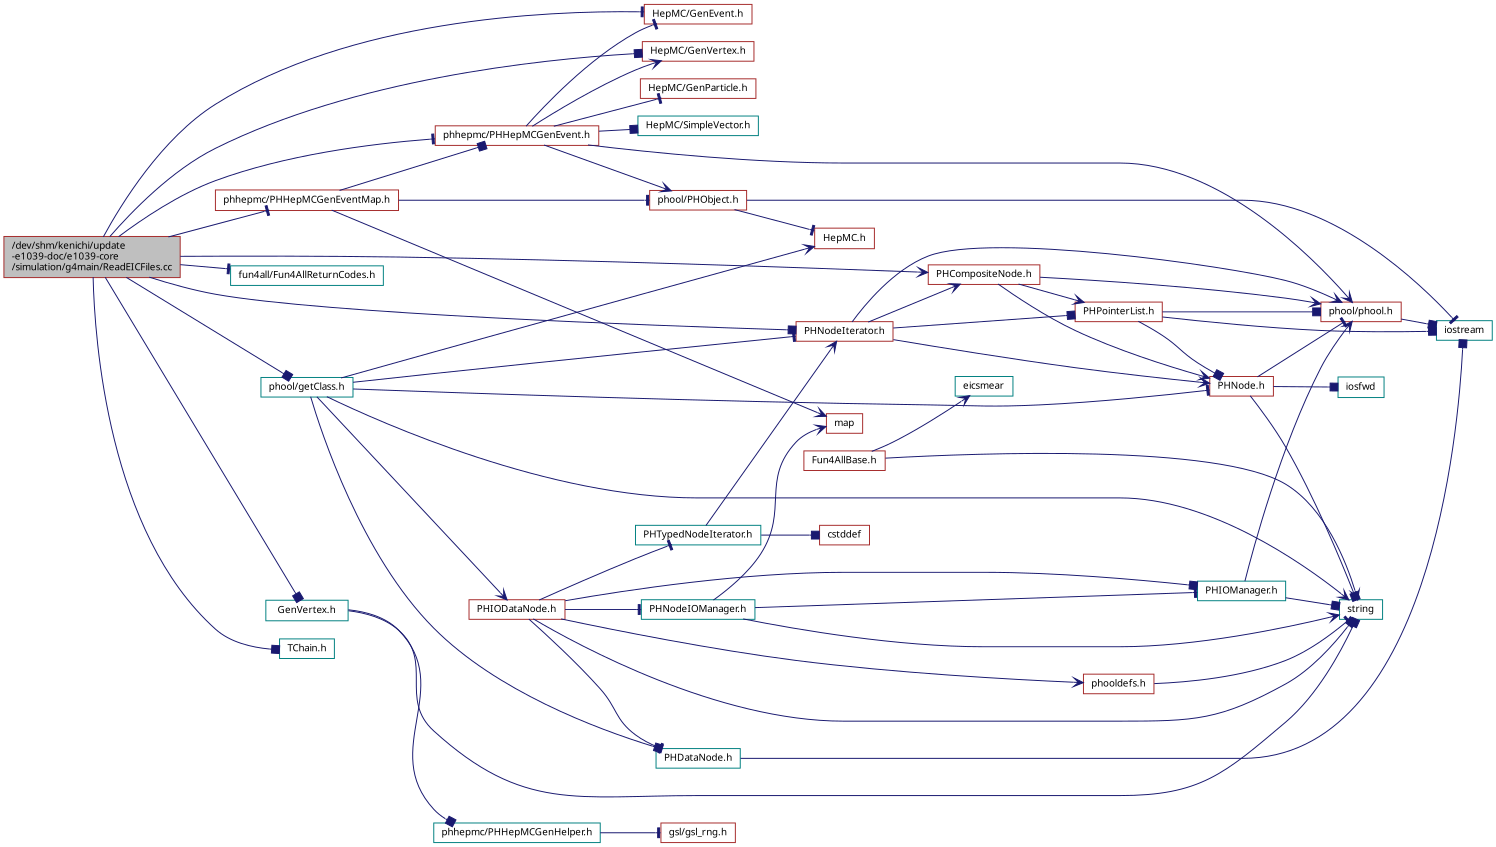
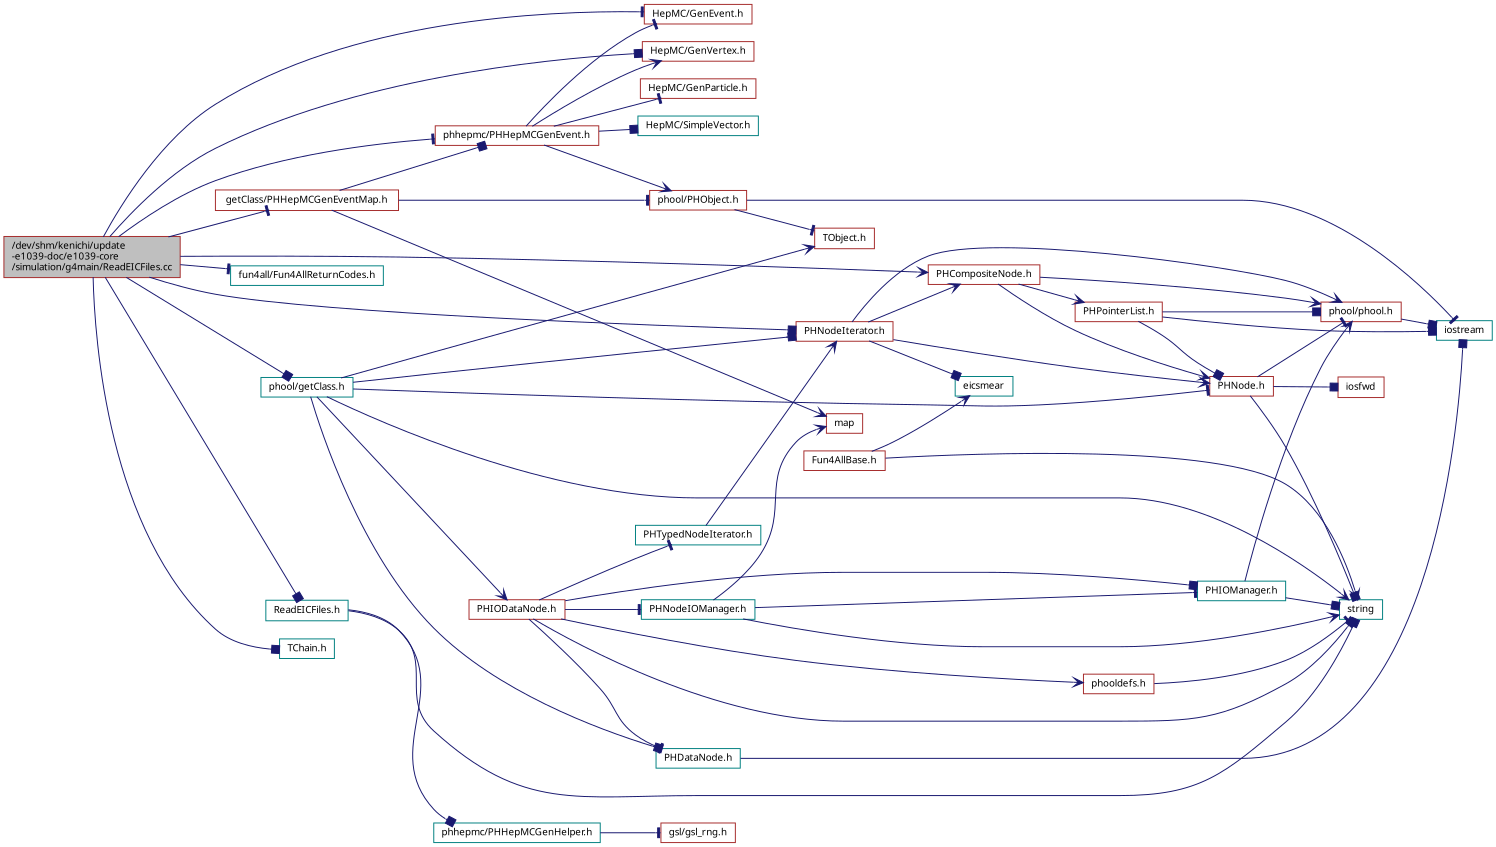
edge "phhepmc/PHHepMCGenEvent.h" -> "phool/phool.h": removed
node "phhepmc/PHHepMCGenEventMap.h": label "phhepmc/PHHepMCGenEventMap.h" -> "getClass/PHHepMCGenEventMap.h"
node "HepMC.h": label "HepMC.h" -> "TObject.h"
edge "PHNodeIterator.h" -> "PHPointerList.h": now "PHNodeIterator.h" -> "eicsmear"
edge "phool/getClass.h" -> "PHNodeIterator.h": arrowhead tee -> box
node "iosfwd": color teal -> brown
node "cstddef": removed
node "GenVertex.h": label "GenVertex.h" -> "ReadEICFiles.h"
